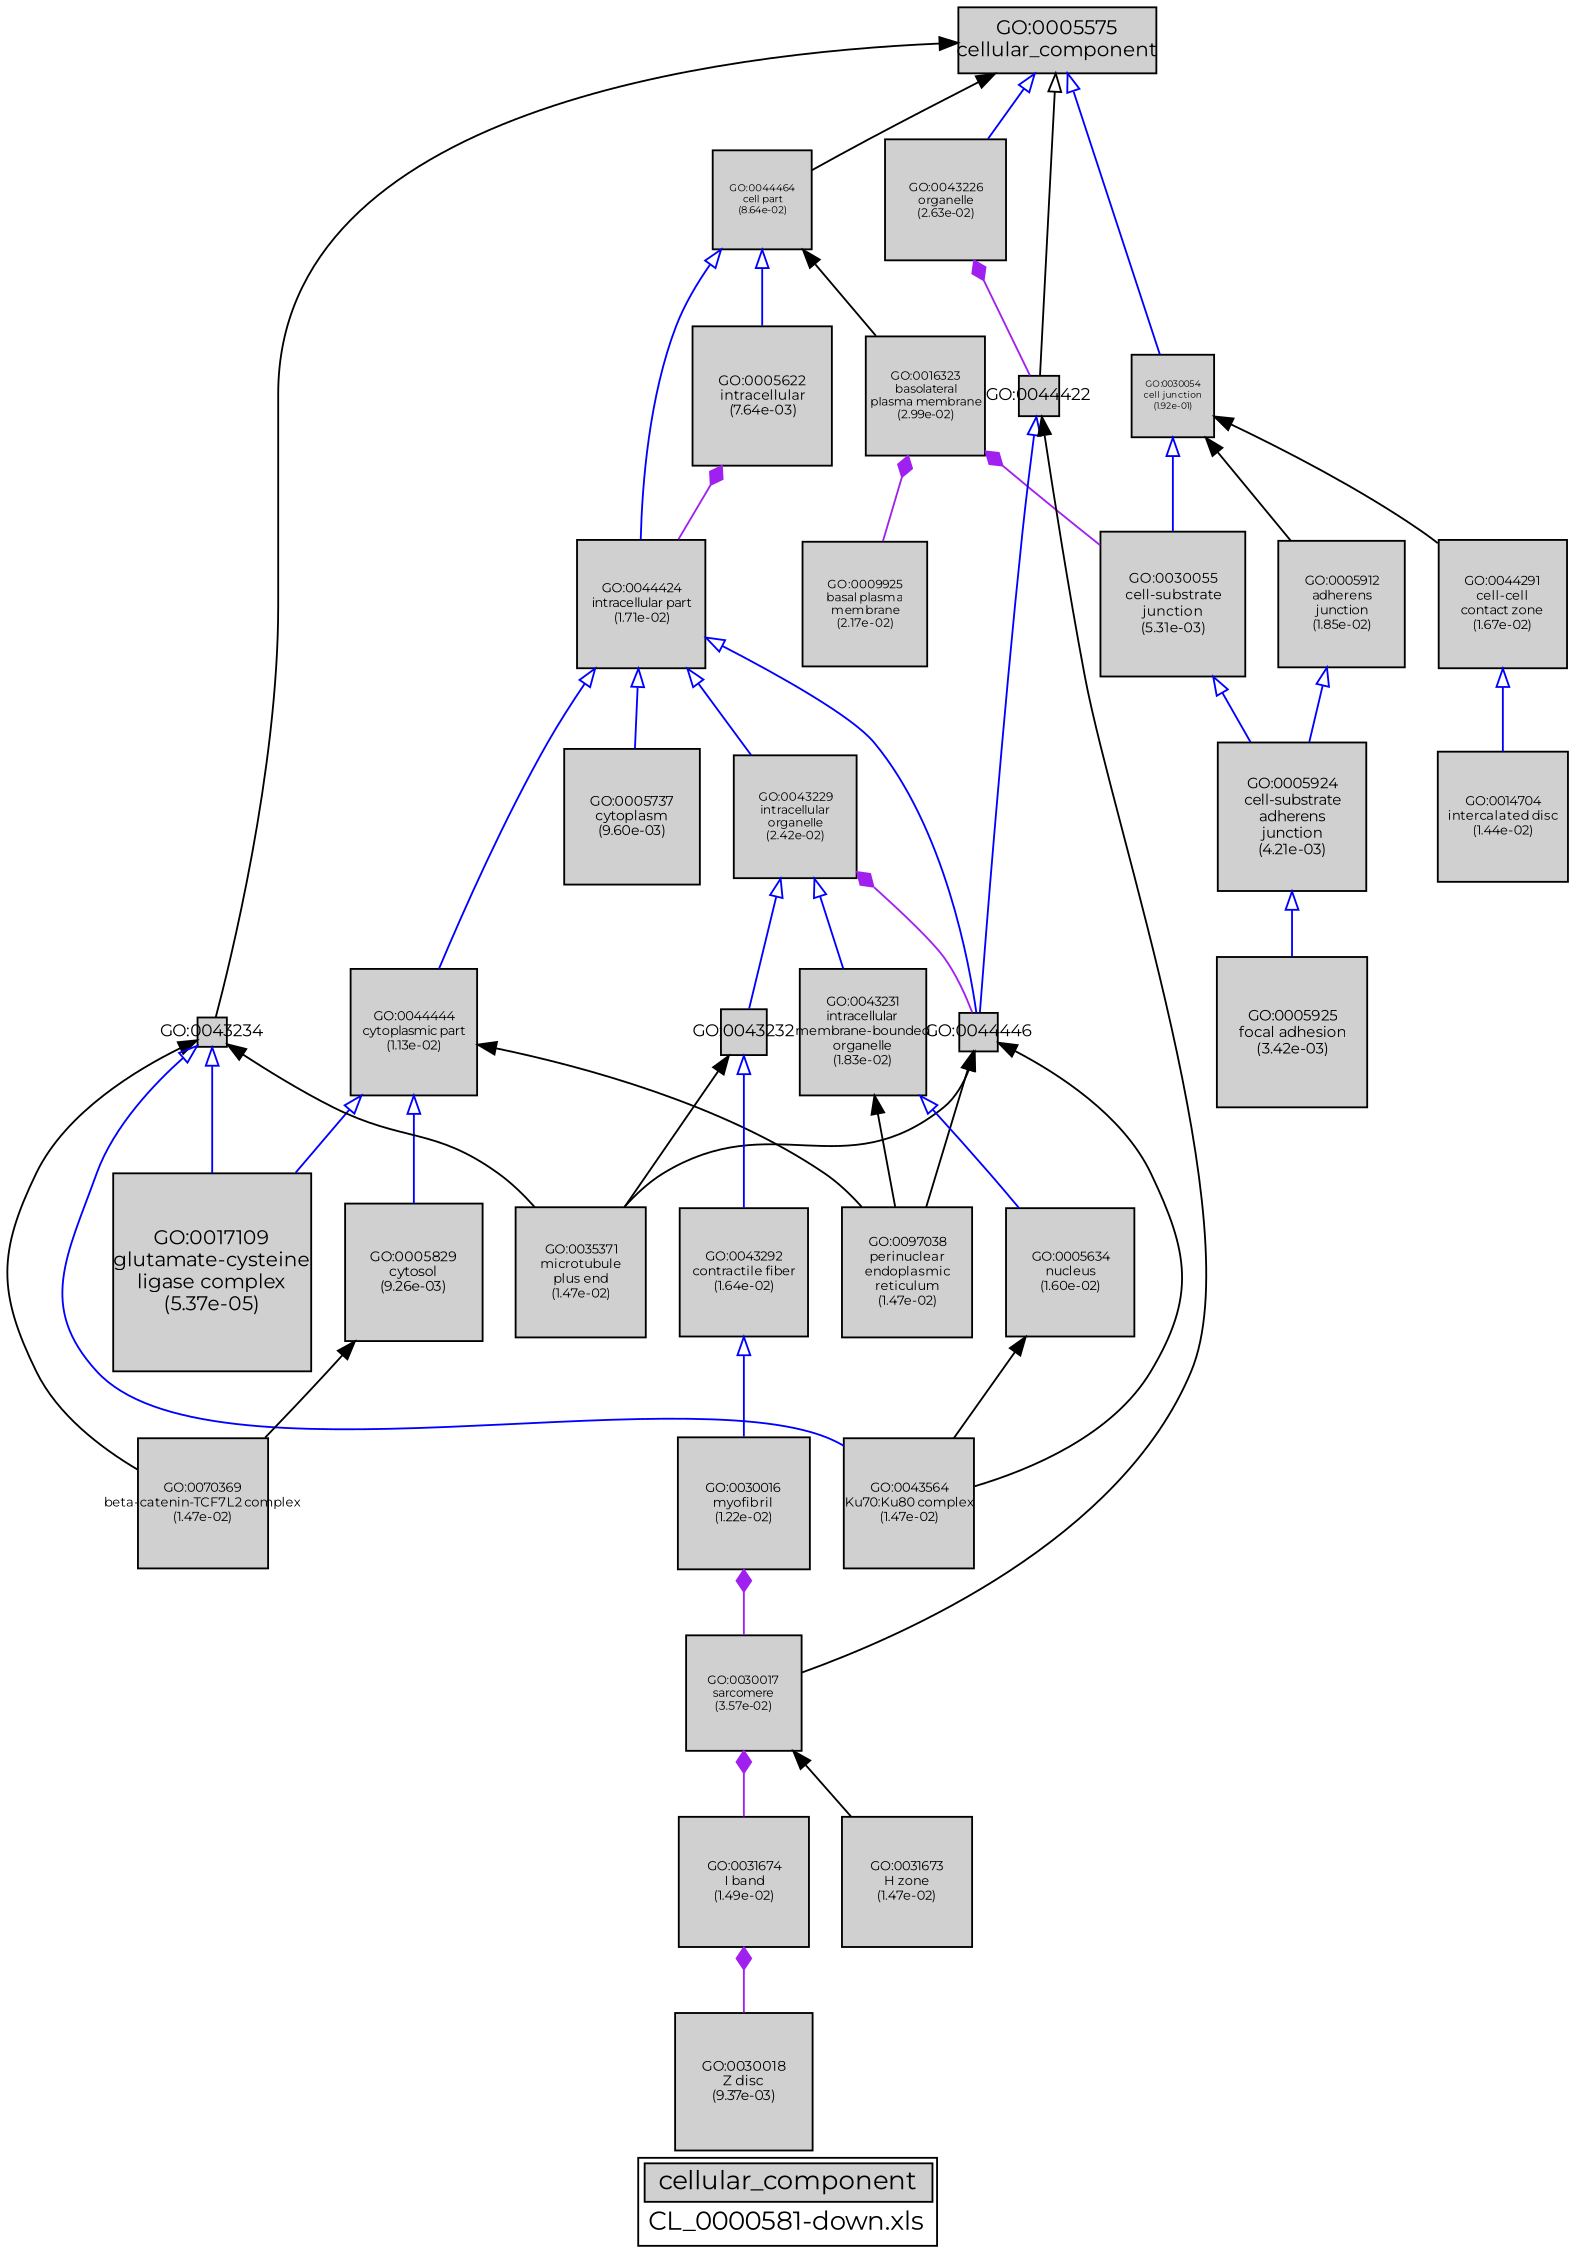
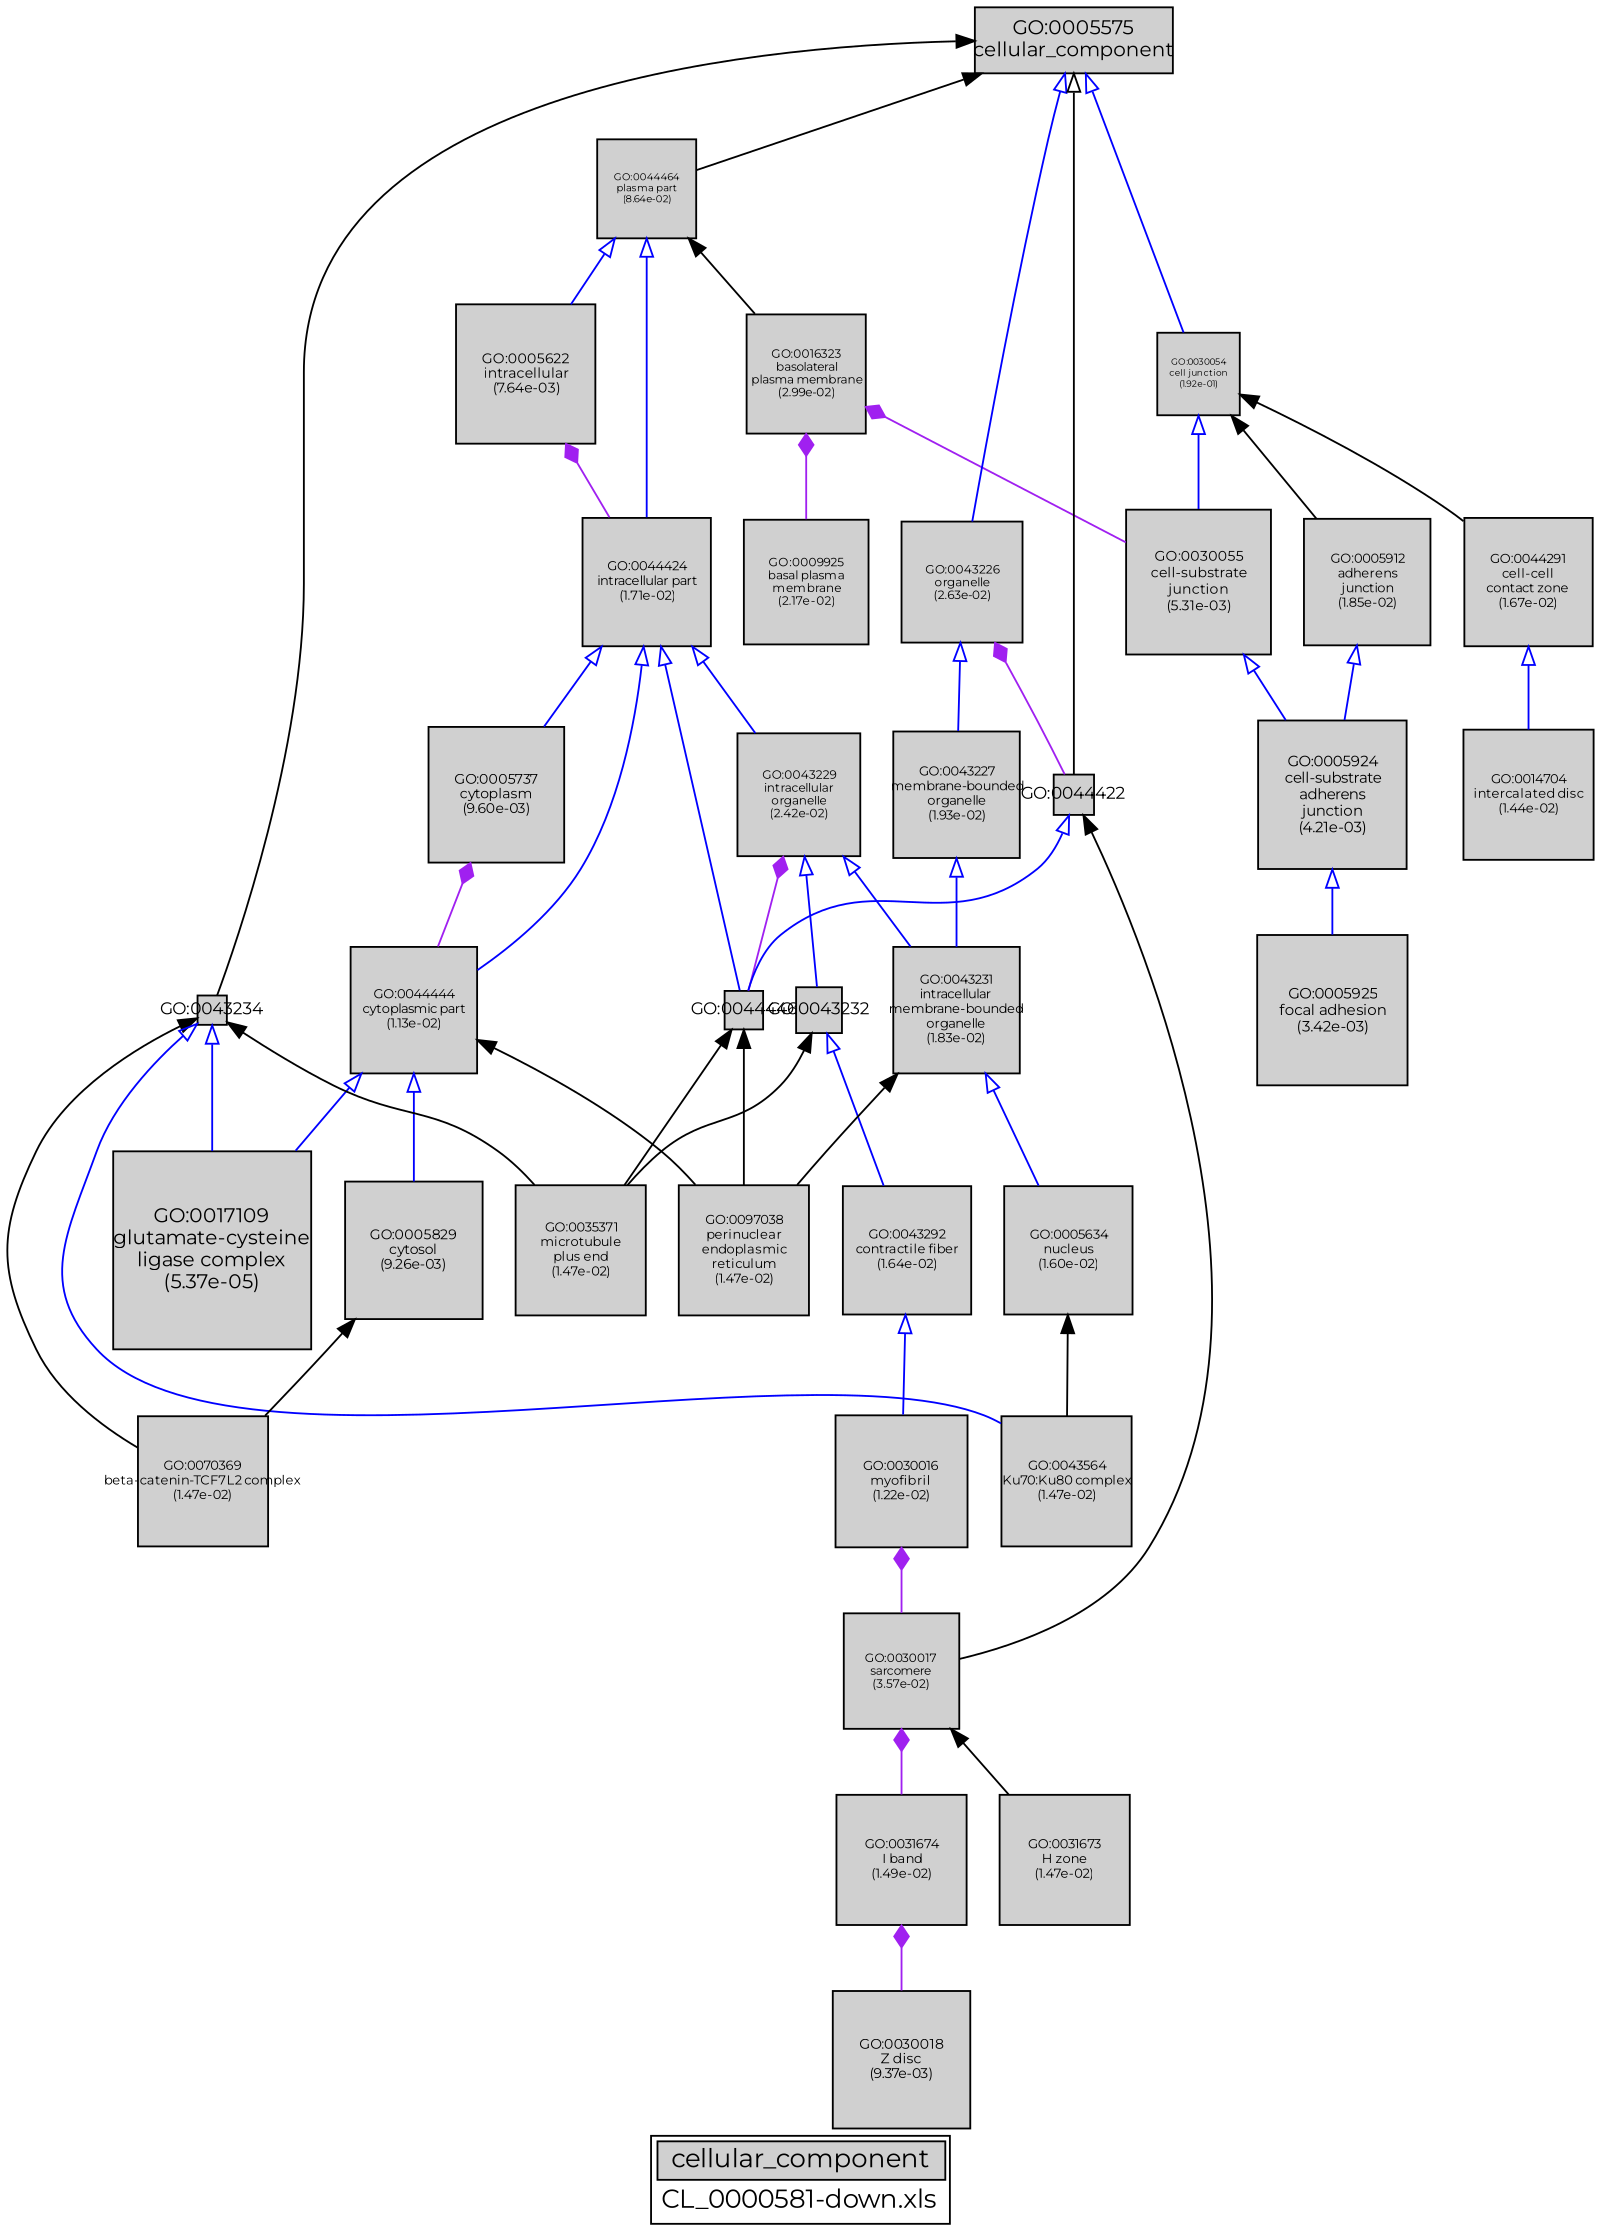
node "GO:0044464": text "cell part" -> "plasma part"
node "GO:0043227": added
edge "GO:0044444" -> "GO:0005737": added
edge "GO:0043564" -> "GO:0044446": removed
